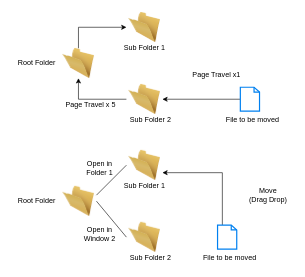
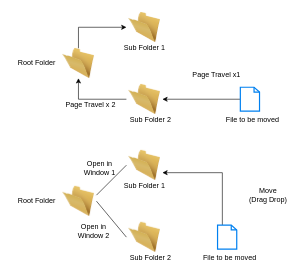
node "Page Travel x 5": label "Page Travel x 5" -> "Page Travel x 2"
node "Open in Folder 1": label "Open in Folder 1" -> "Open in Window 1"
node "Open in Window 2": moved (99, 234) -> (93, 231)
